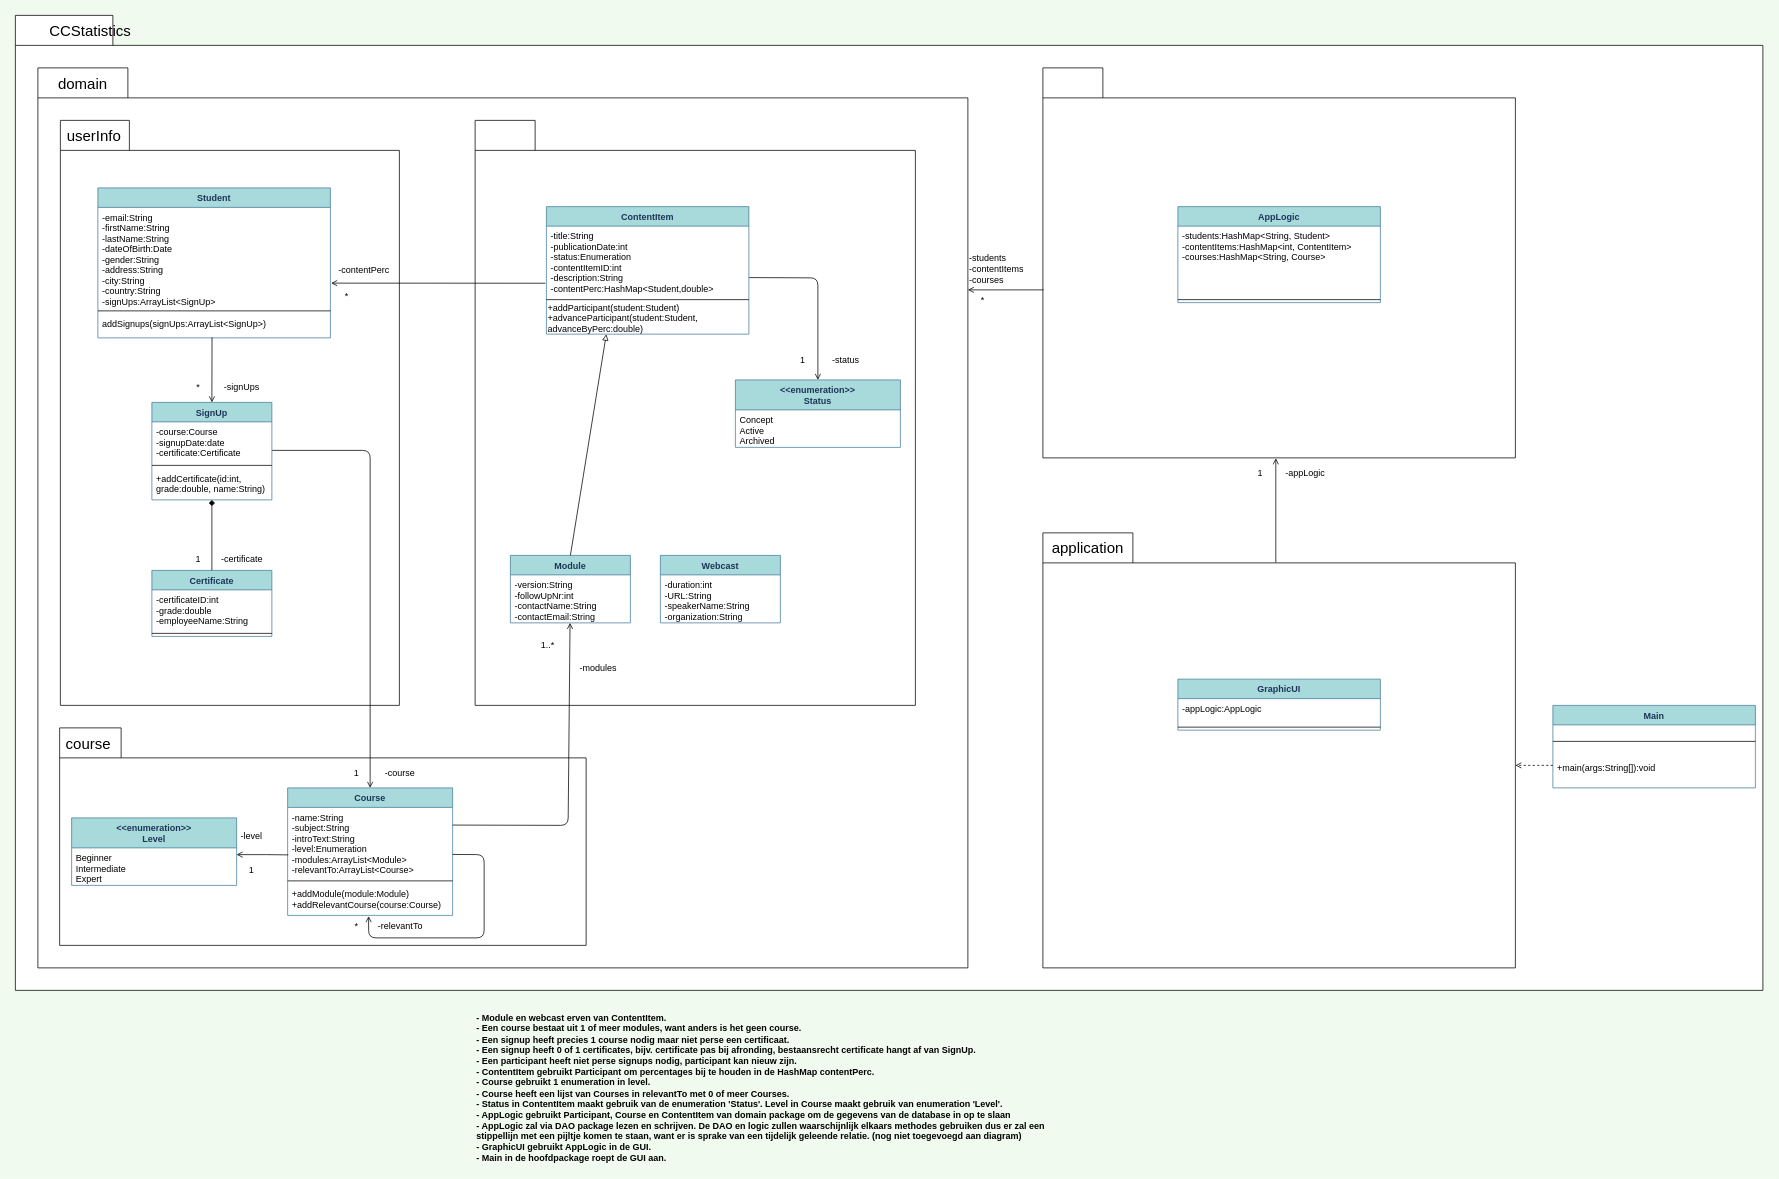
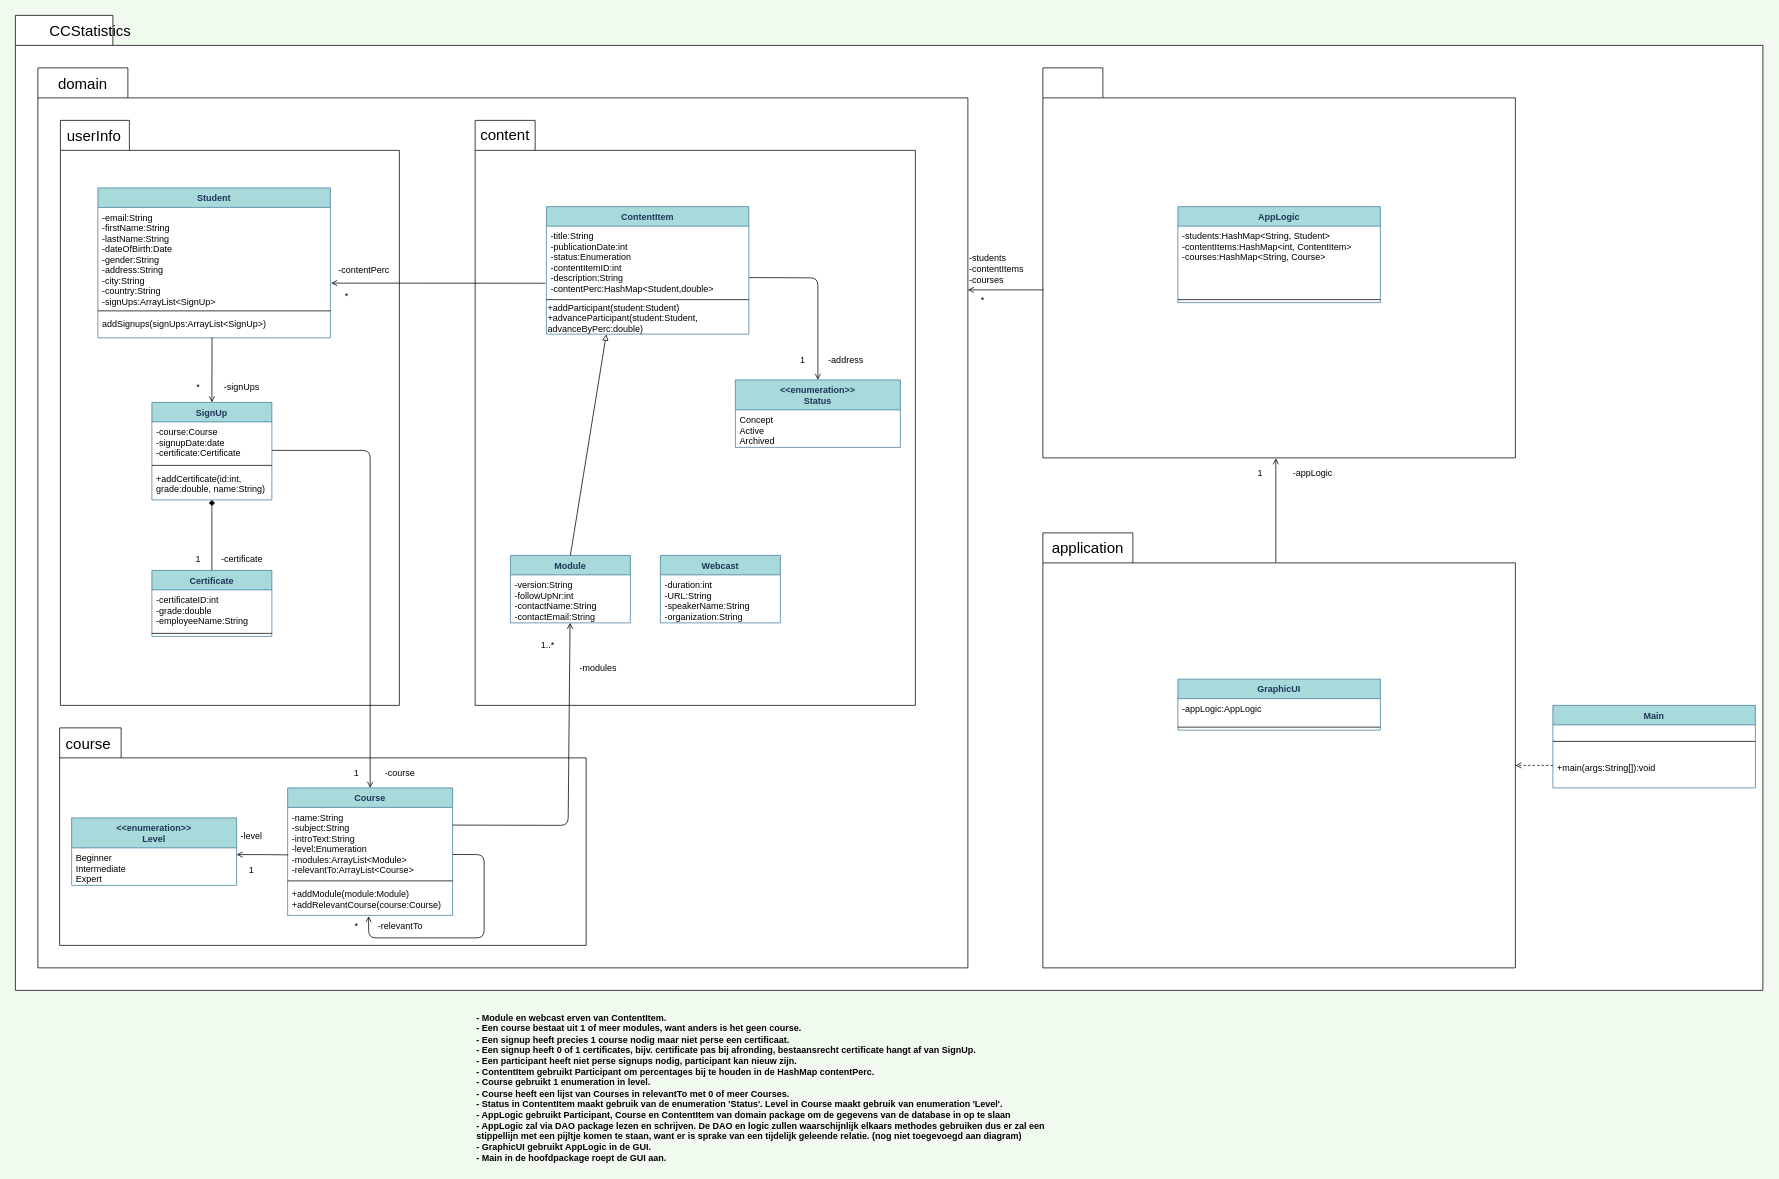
node "content": added
node "-status": label "-status" -> "-address"
node "-appLogic": moved (1305, 473) -> (1313, 473)
